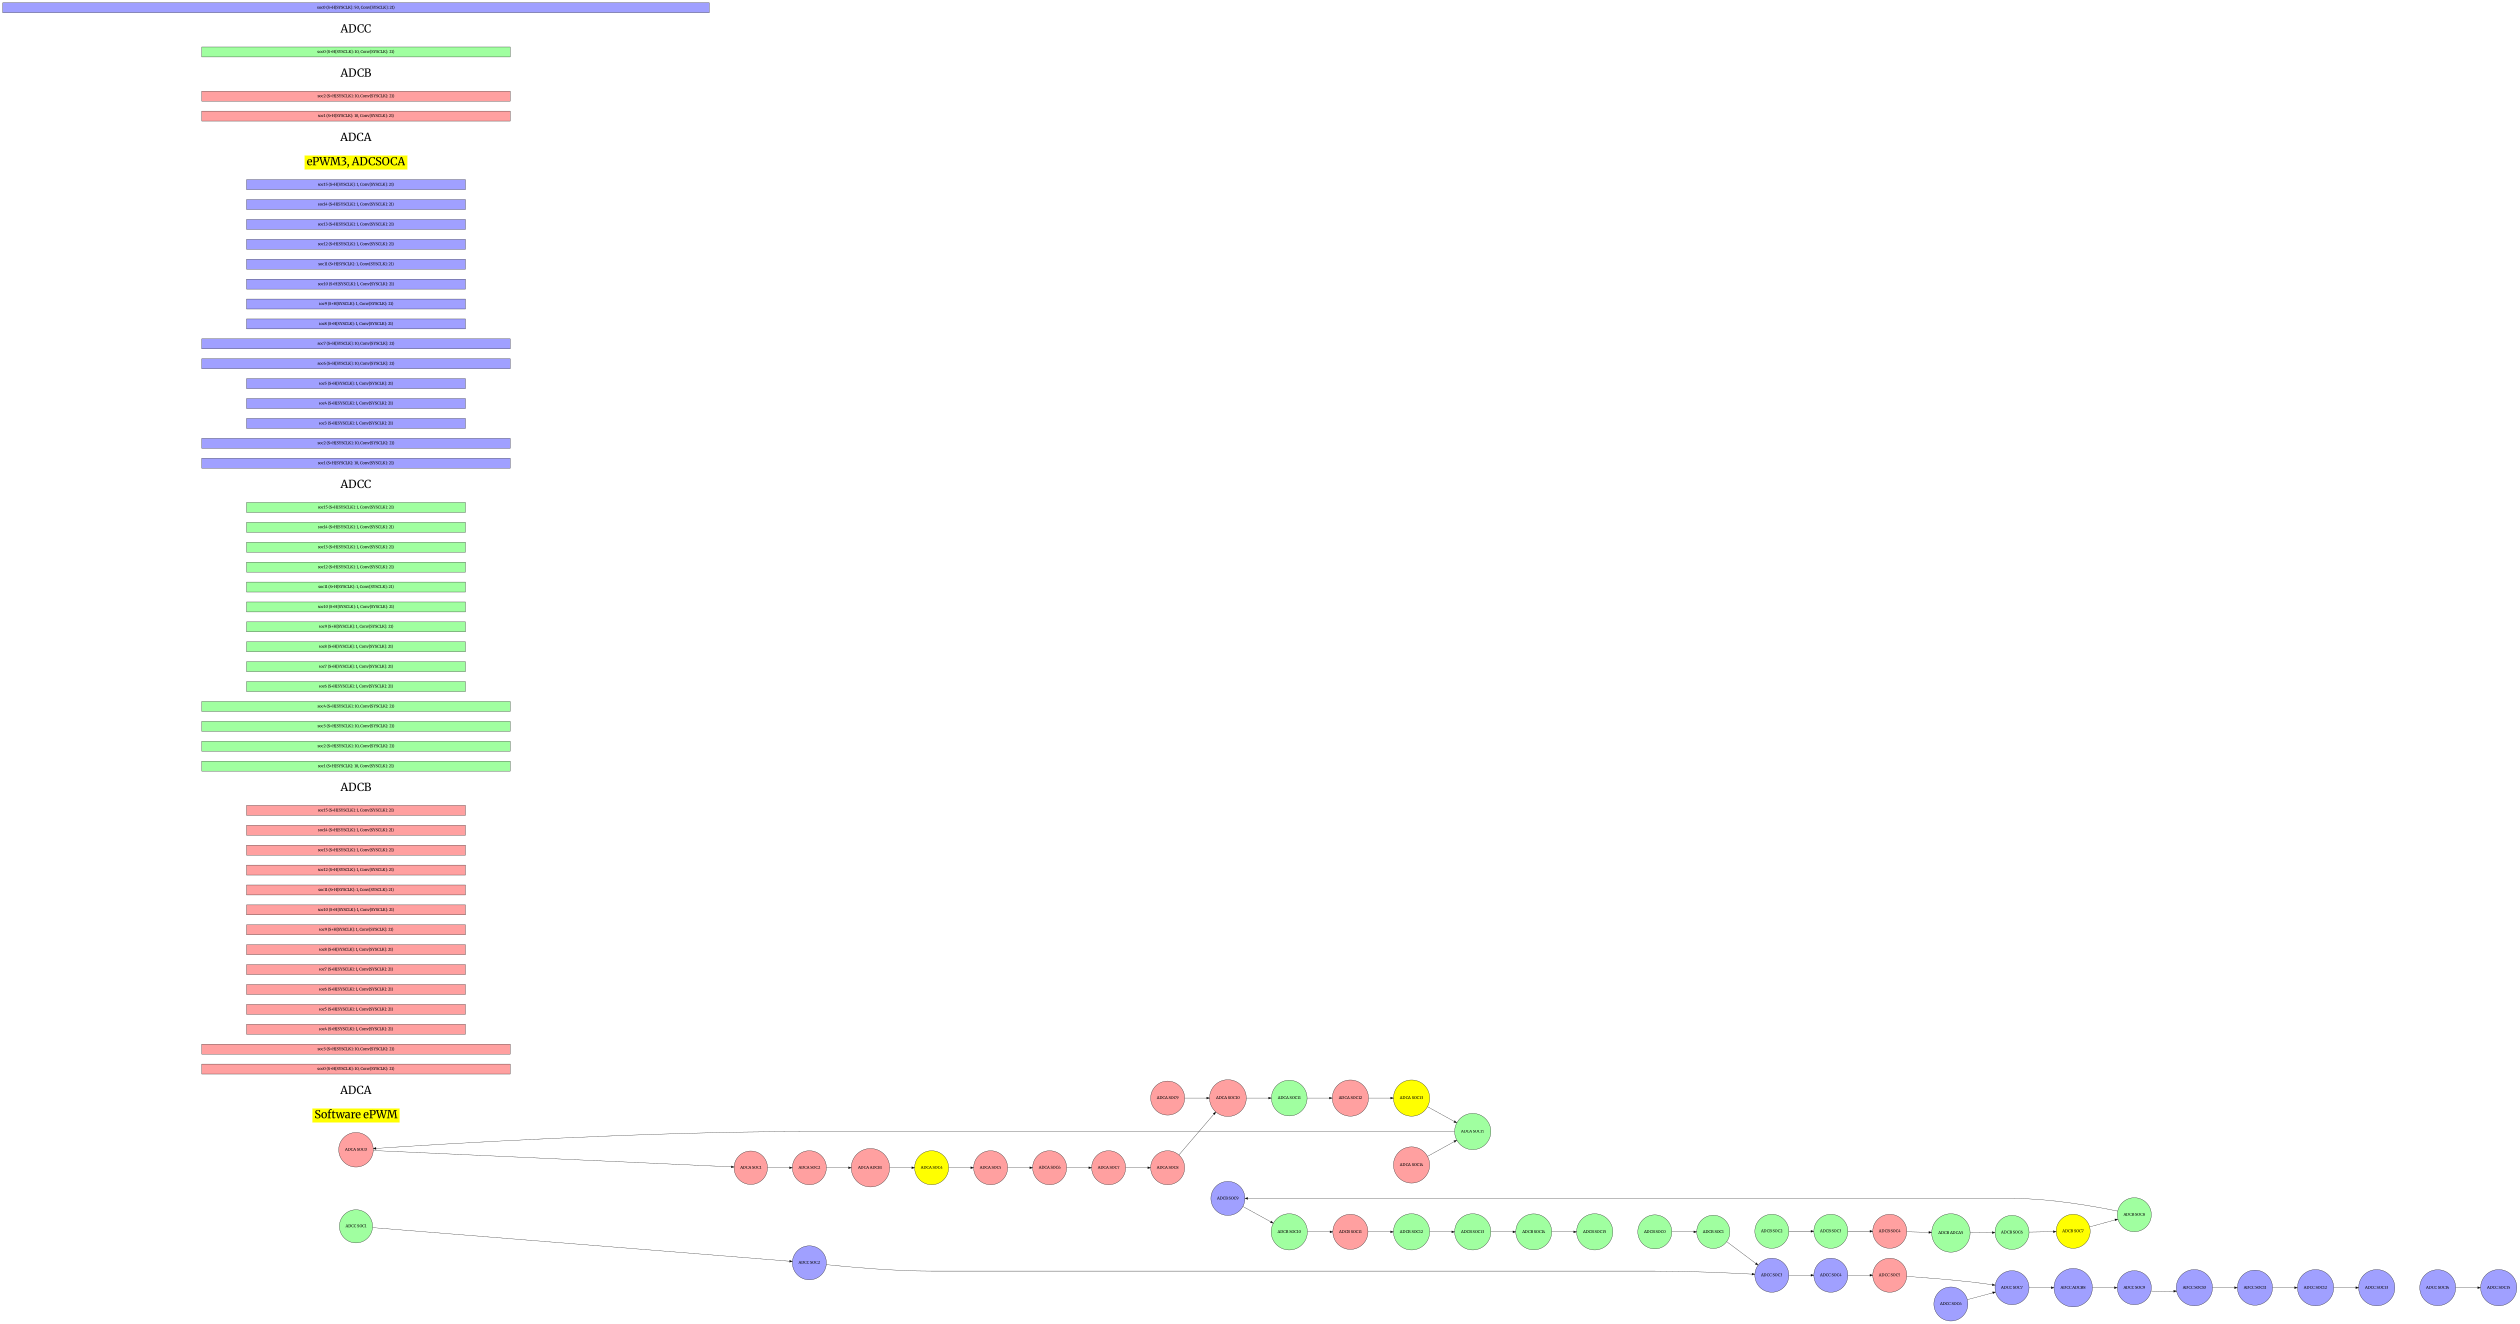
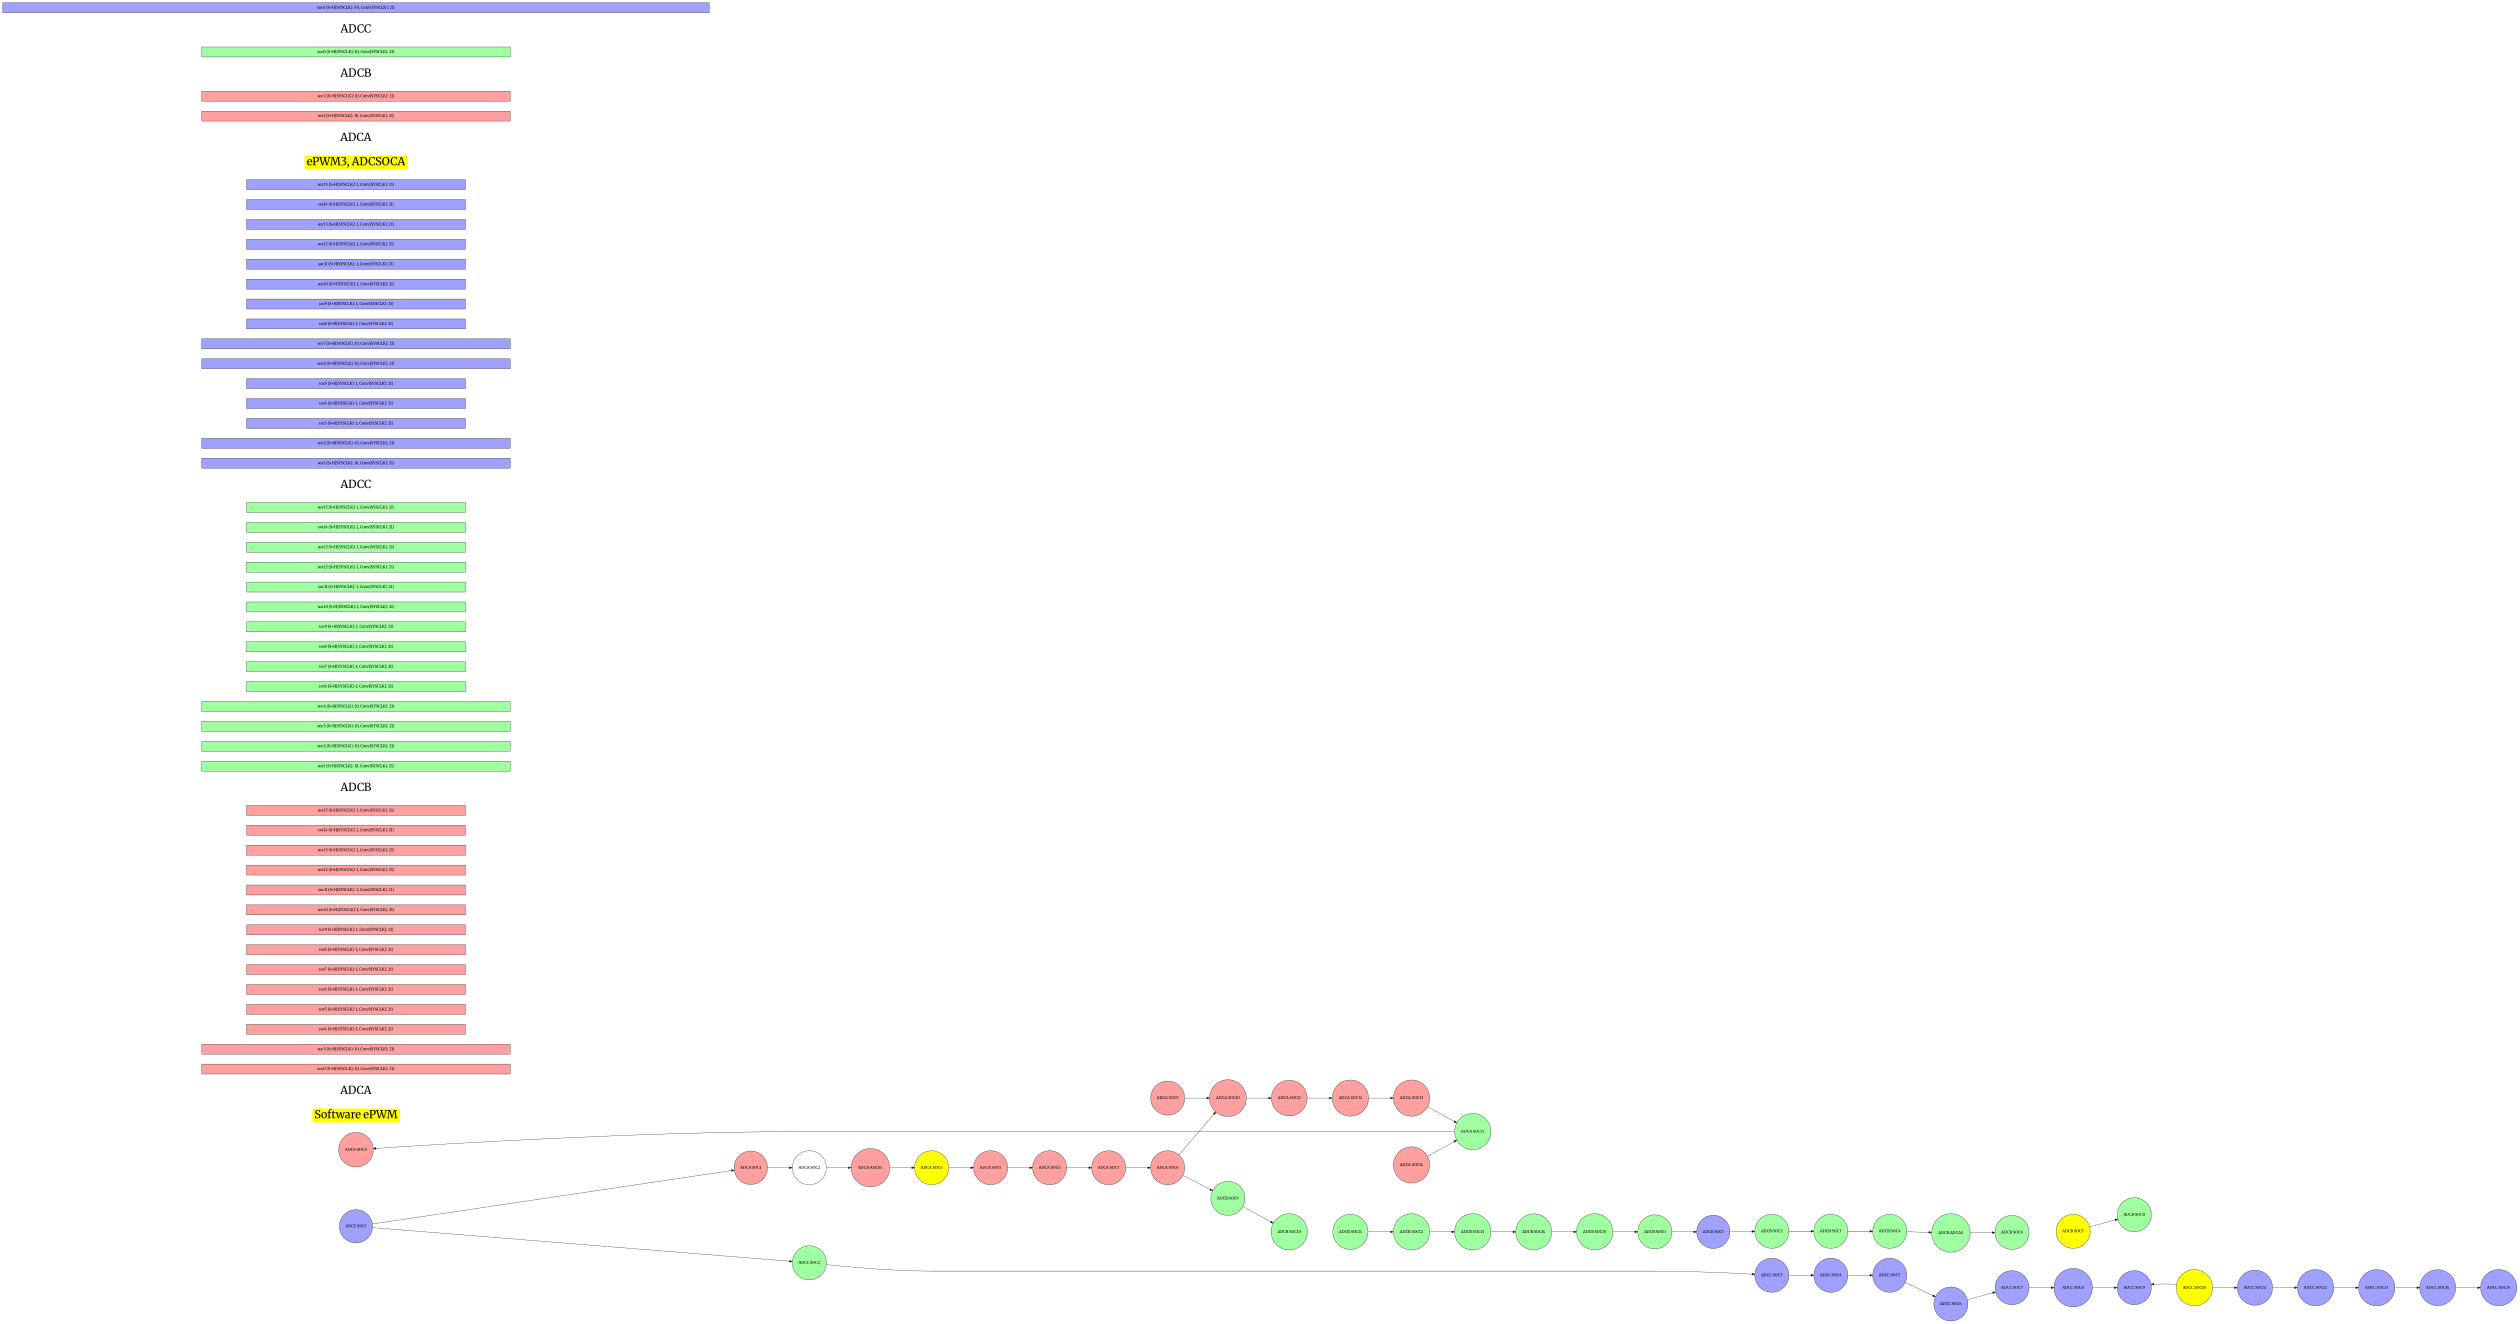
node "ADCA SOC11": fillcolor #a0ffa0 -> #ffa0a0
node "ADCA SOC13": fillcolor yellow -> #ffa0a0
edge "ADCA SOC0" -> "ADCA SOC1": now "ADCC SOC1" -> "ADCA SOC1"
node "ADCA SOC2": fillcolor #ffa0a0 -> white
node "ADCB SOC9": fillcolor #a0a0ff -> #a0ffa0
edge "ADCB SOC8" -> "ADCB SOC9": now "ADCA SOC8" -> "ADCB SOC9"
node "ADCC SOC1": fillcolor #a0ffa0 -> #a0a0ff
node "ADCB SOC4": fillcolor #ffa0a0 -> #a0ffa0
edge "ADCB SOC10" -> "ADCB SOC11": removed
node "ADCB SOC11": fillcolor #ffa0a0 -> #a0ffa0
edge "ADCB SOC15" -> "ADCB SOC0": added
node "ADCB SOC1": fillcolor #a0ffa0 -> #a0a0ff
edge "ADCB SOC6" -> "ADCB SOC7": removed
edge "ADCB SOC1" -> "ADCC SOC3": now "ADCB SOC1" -> "ADCB SOC2"
node "ADCC SOC2": fillcolor #a0a0ff -> #a0ffa0
node "ADCC SOC5": fillcolor #ffa0a0 -> #a0a0ff
edge "ADCC SOC5" -> "ADCC SOC7": now "ADCC SOC5" -> "ADCC SOC6"
node "ADCC ADCB8": label "ADCC ADCB8" -> "ADCC SOC8"
node "ADCC SOC10": fillcolor #a0a0ff -> yellow
edge "ADCC SOC13" -> "ADCC SOC14": added
edge "ADCC SOC9" -> "ADCC SOC10": reversed
